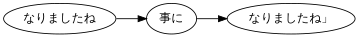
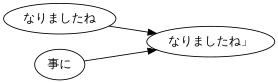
edge "なりましたね" -> "事に": now "なりましたね" -> "なりましたね」"
